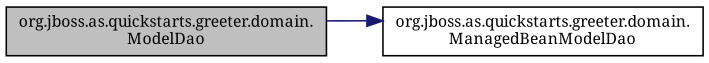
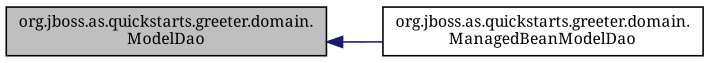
edge "org.jboss.as.quickstarts.greeter.domain. ModelDao" -> "org.jboss.as.quickstarts.greeter.domain. ManagedBeanModelDao": reversed
